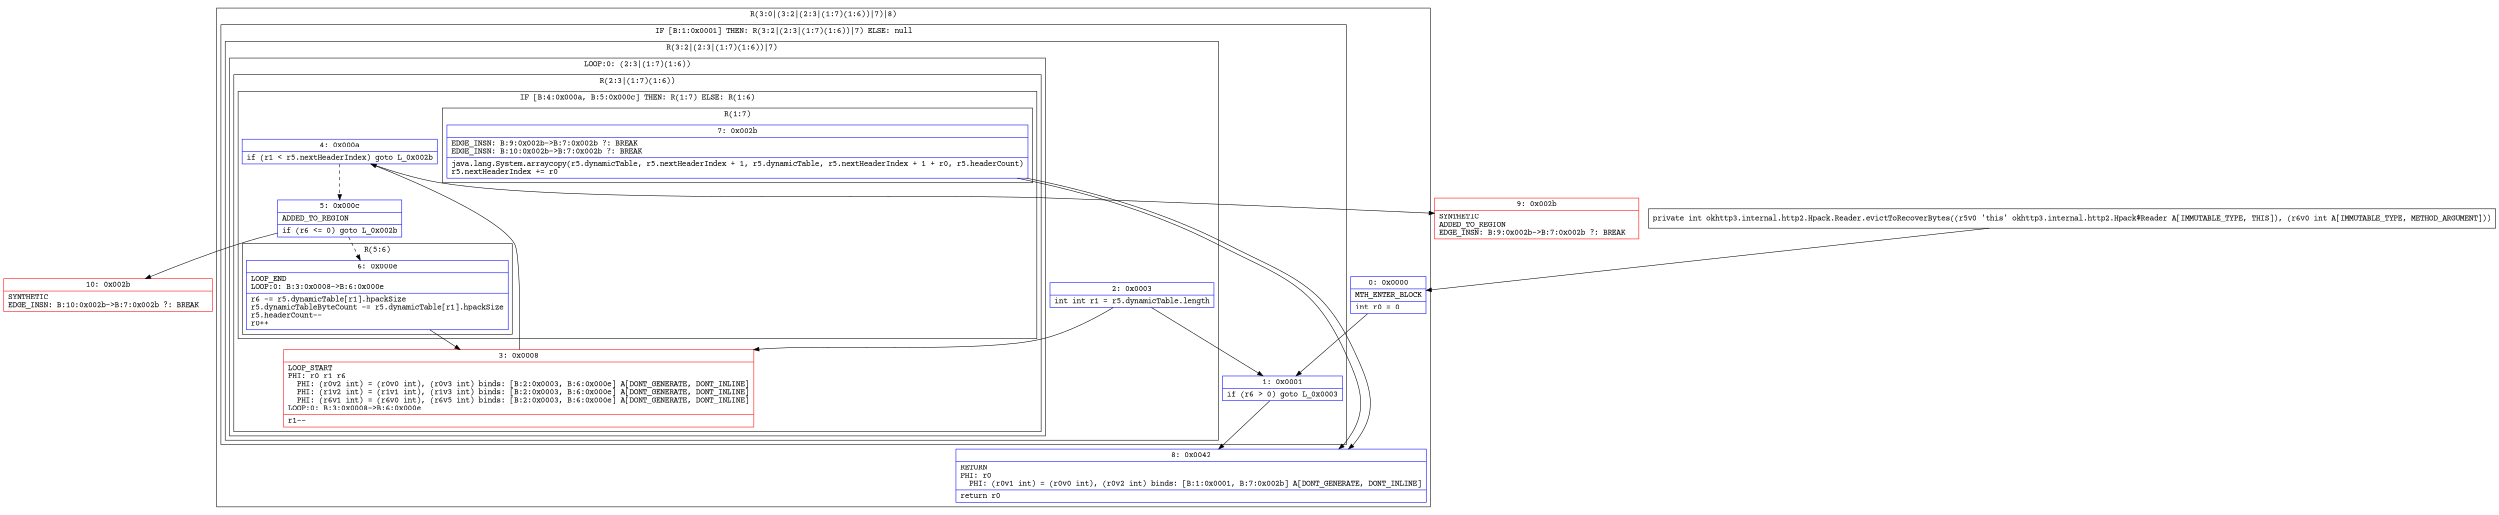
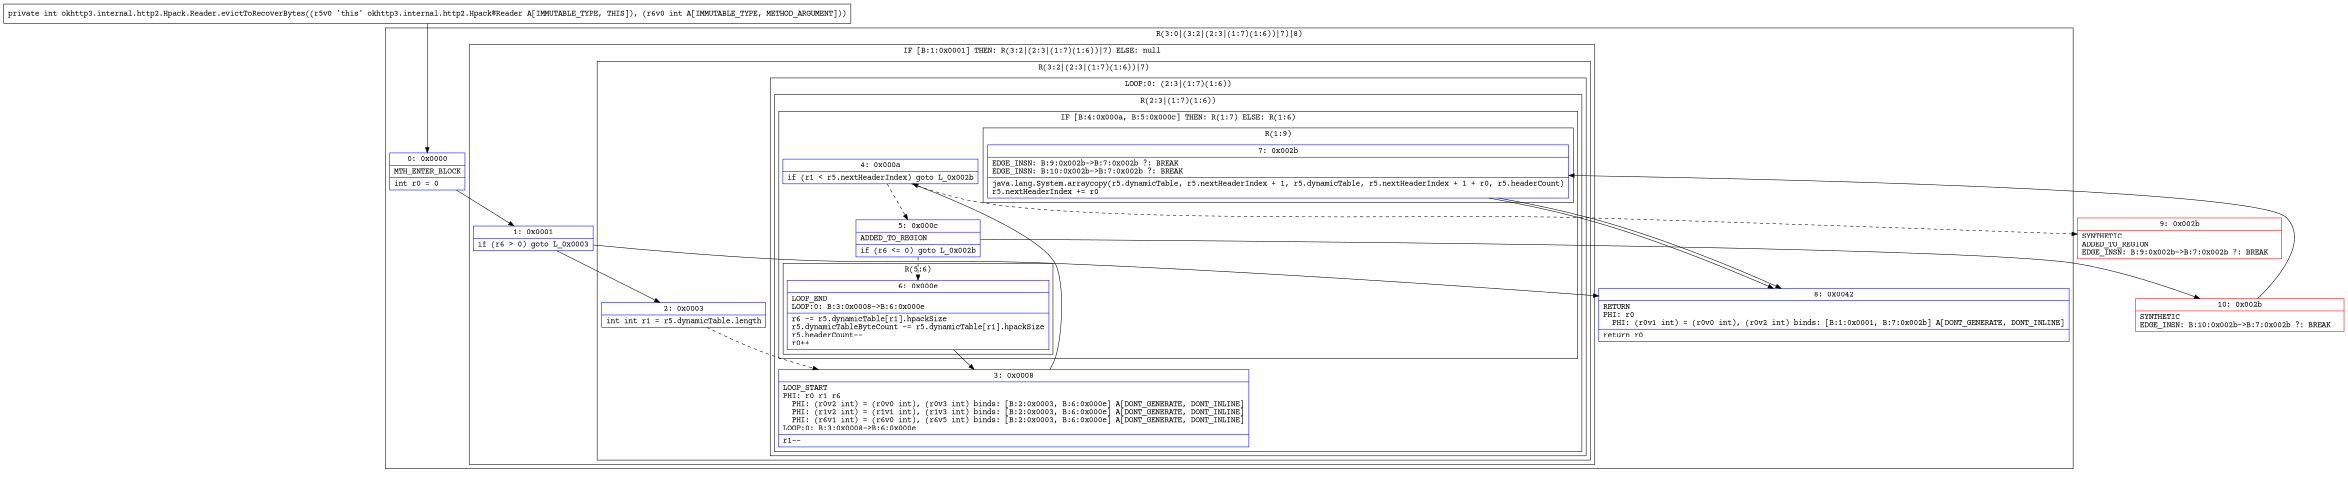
cluster "R(1:7)": label "R(1:7)" -> "R(1:9)"
edge "10: 0x002b" -> "7: 0x002b": added
edge "4: 0x000a" -> "9: 0x002b": style solid -> dashed
edge "2: 0x0003" -> "1: 0x0001": reversed
edge "2: 0x0003" -> "3: 0x0008": style solid -> dashed
node "3: 0x0008": color red -> blue
